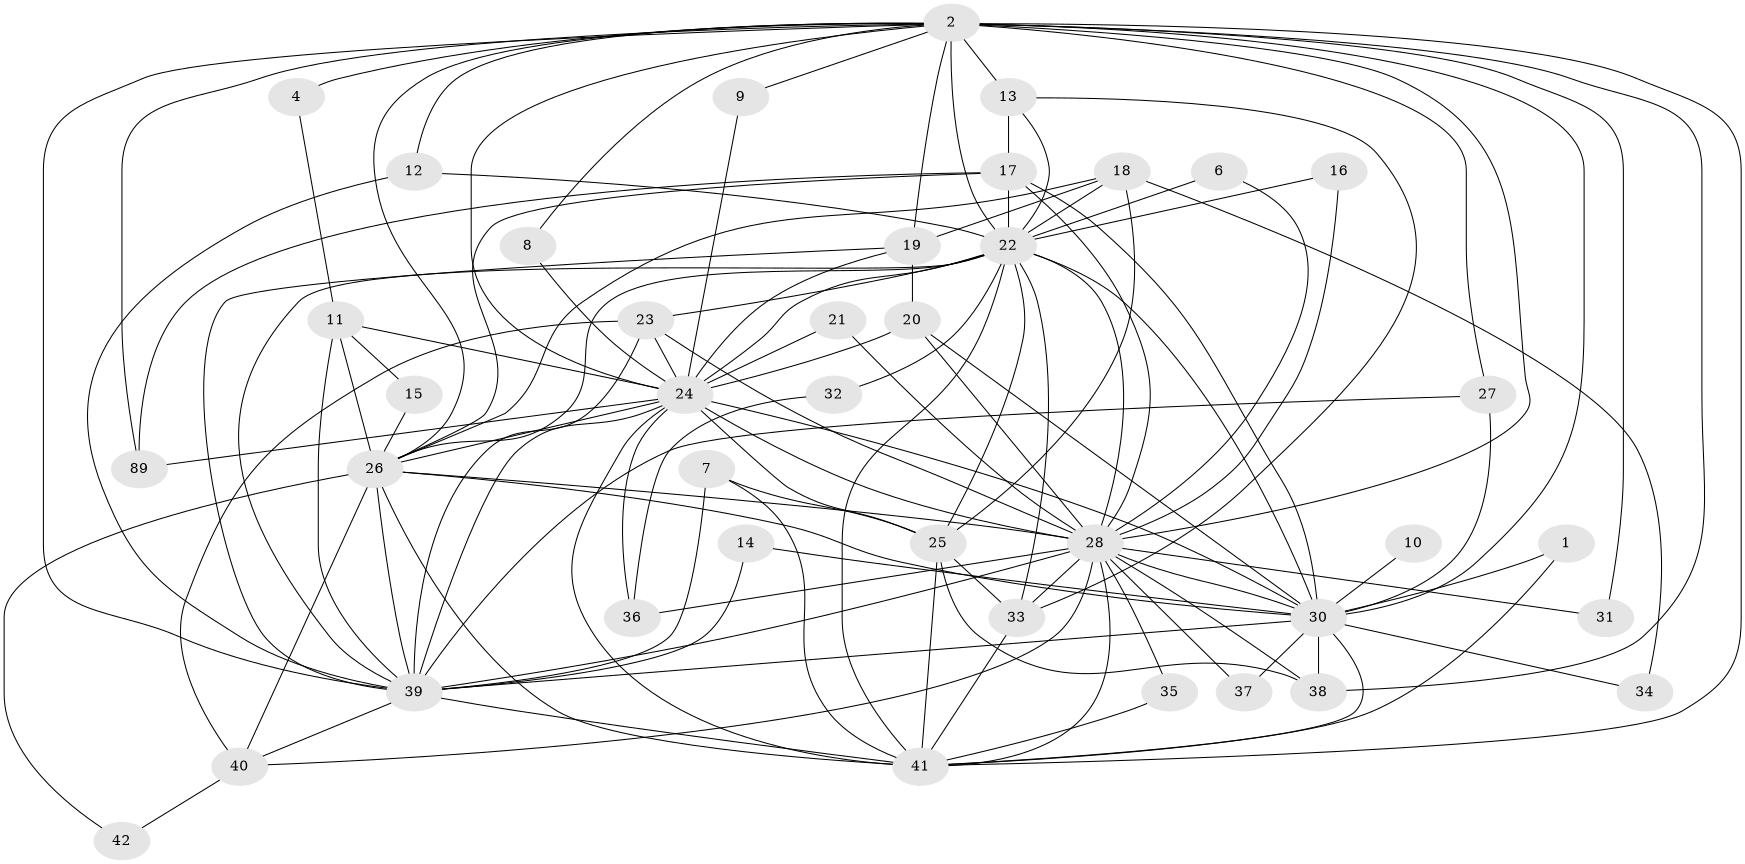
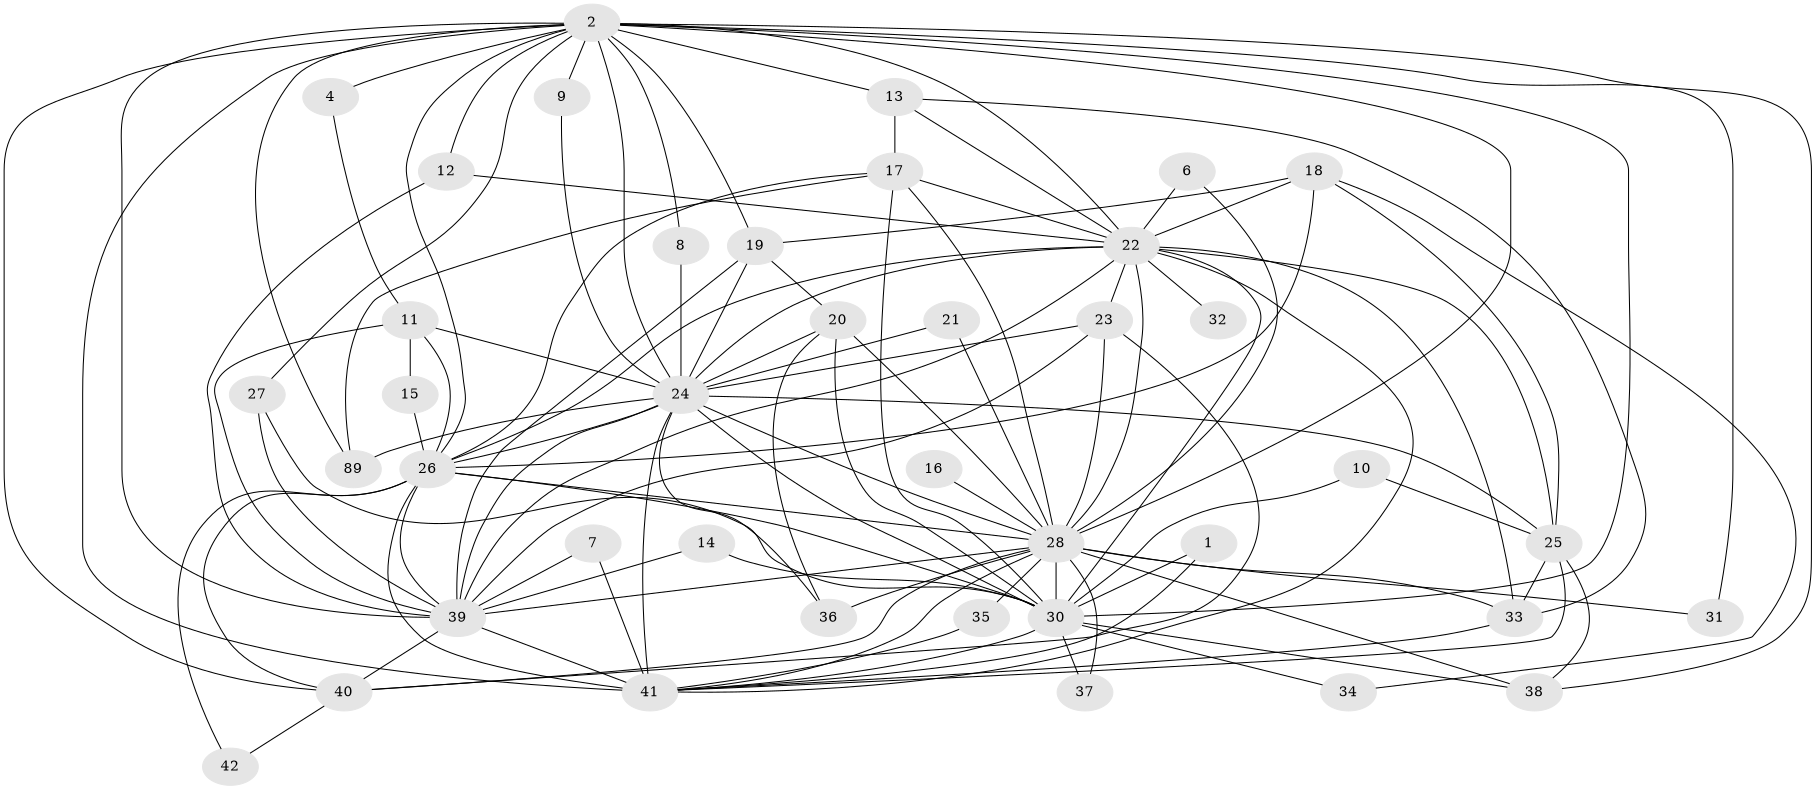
edge "16" -- "22": removed
edge "2" -- "40": added
edge "32" -- "36": now "20" -- "36"
edge "7" -- "25": now "10" -- "25"
edge "30" -- "39": removed
